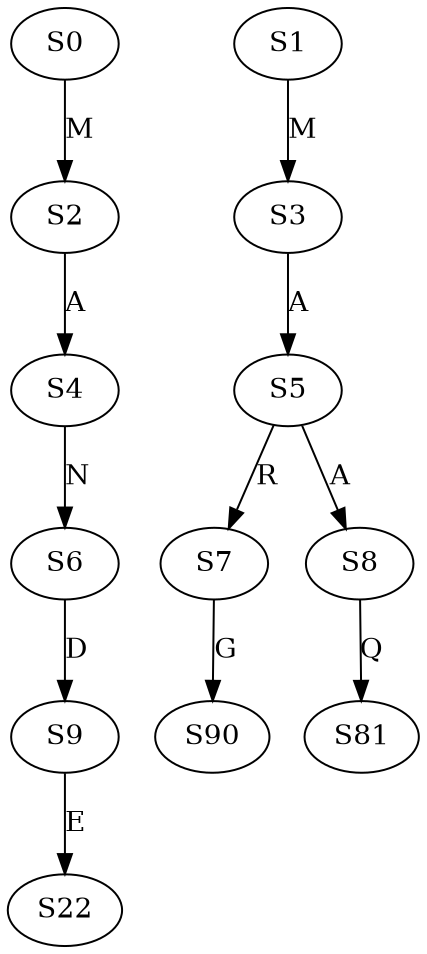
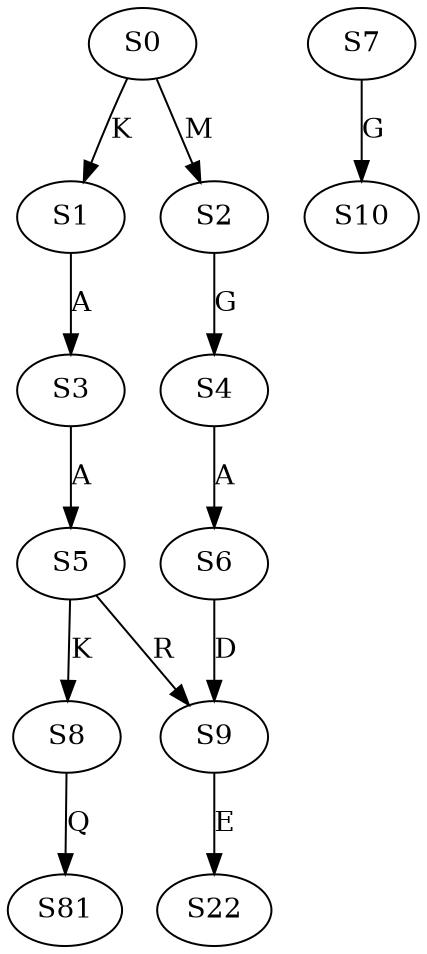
edge "S0" -> "S1": added, label "K"
edge "S1" -> "S3": label "M" -> "A"
edge "S2" -> "S4": label "A" -> "G"
edge "S5" -> "S7": now "S5" -> "S9"
edge "S4" -> "S6": label "N" -> "A"
edge "S5" -> "S8": label "A" -> "K"
node "S90": label "S90" -> "S10"
